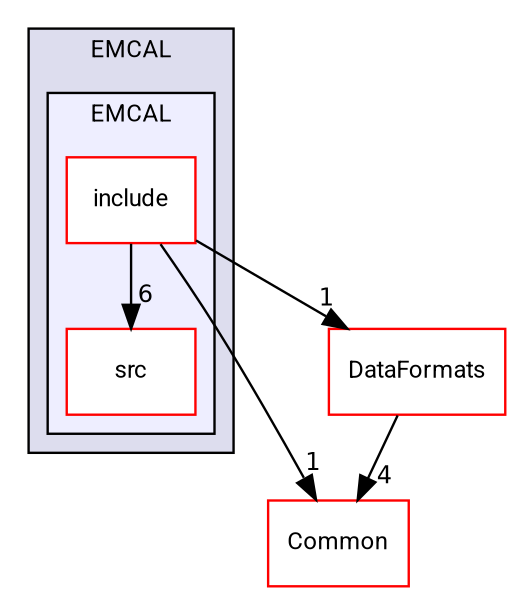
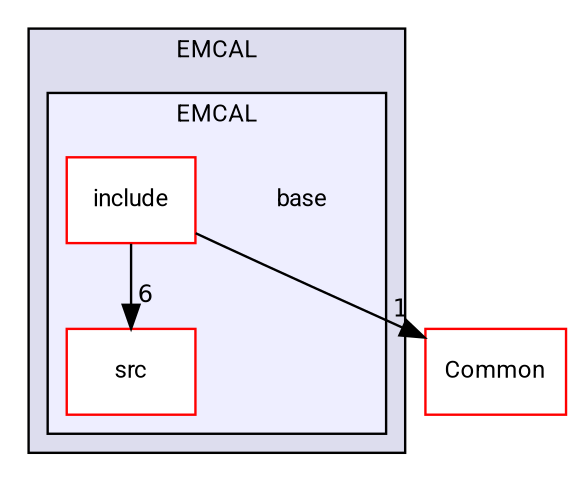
node "base": added
node "DataFormats": removed
